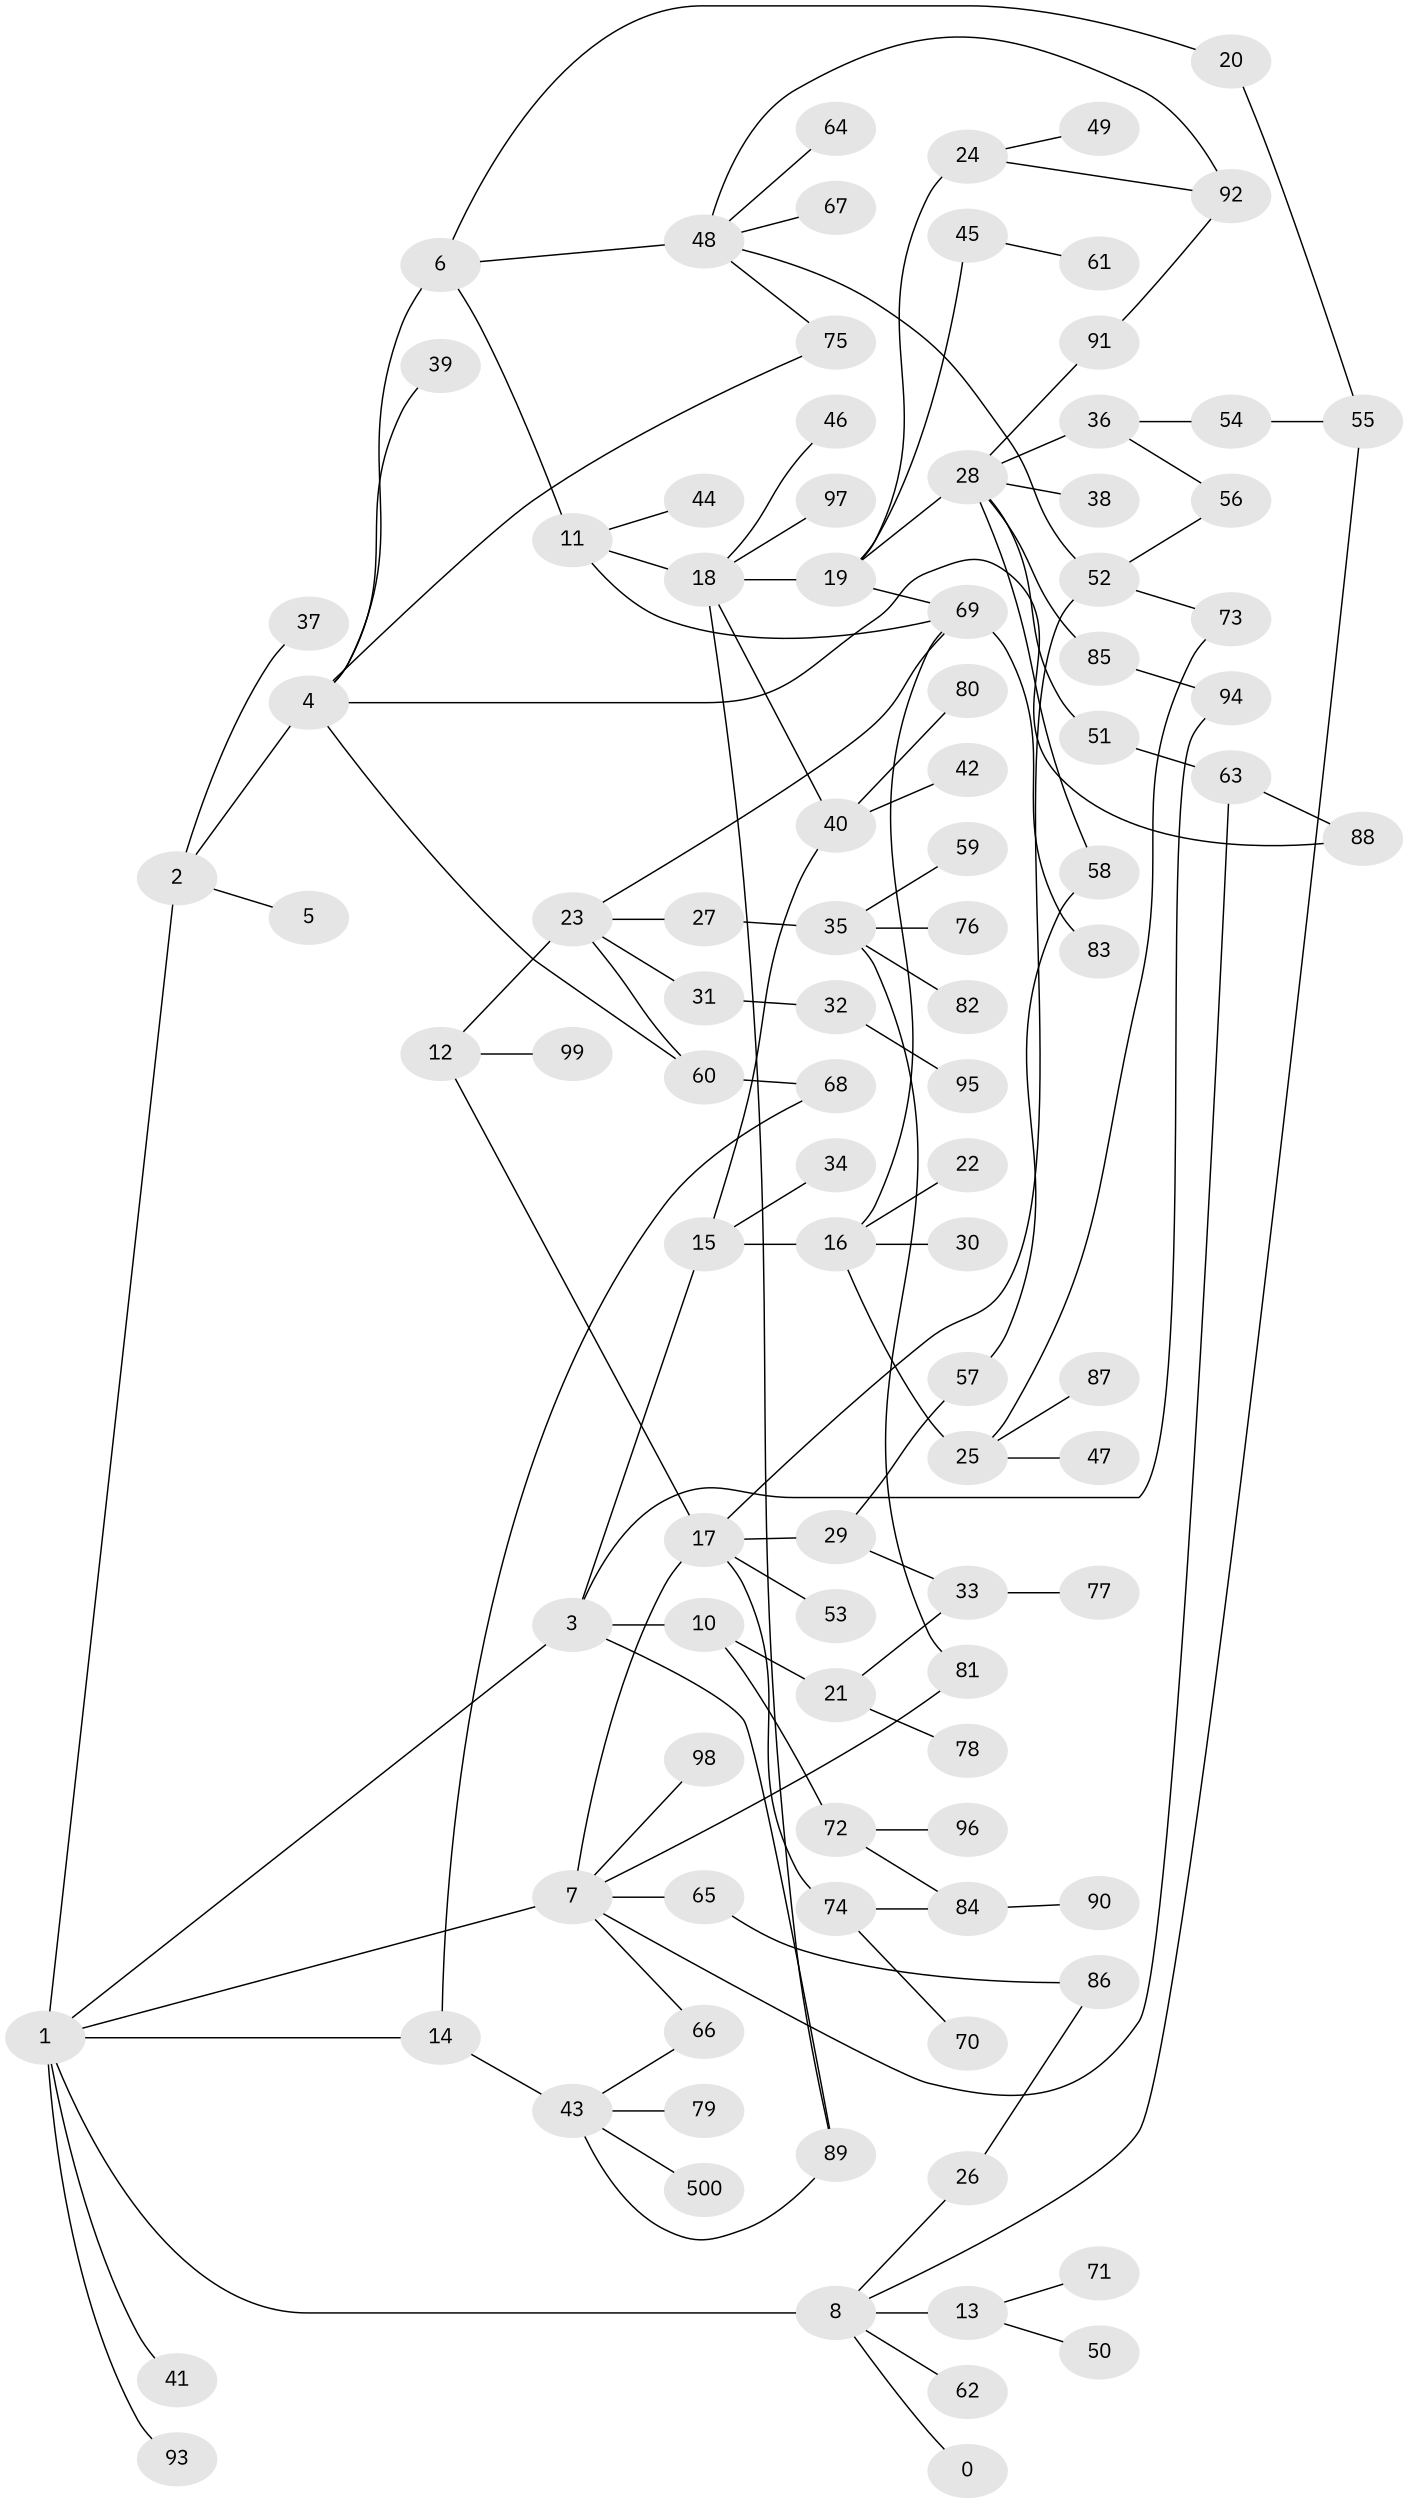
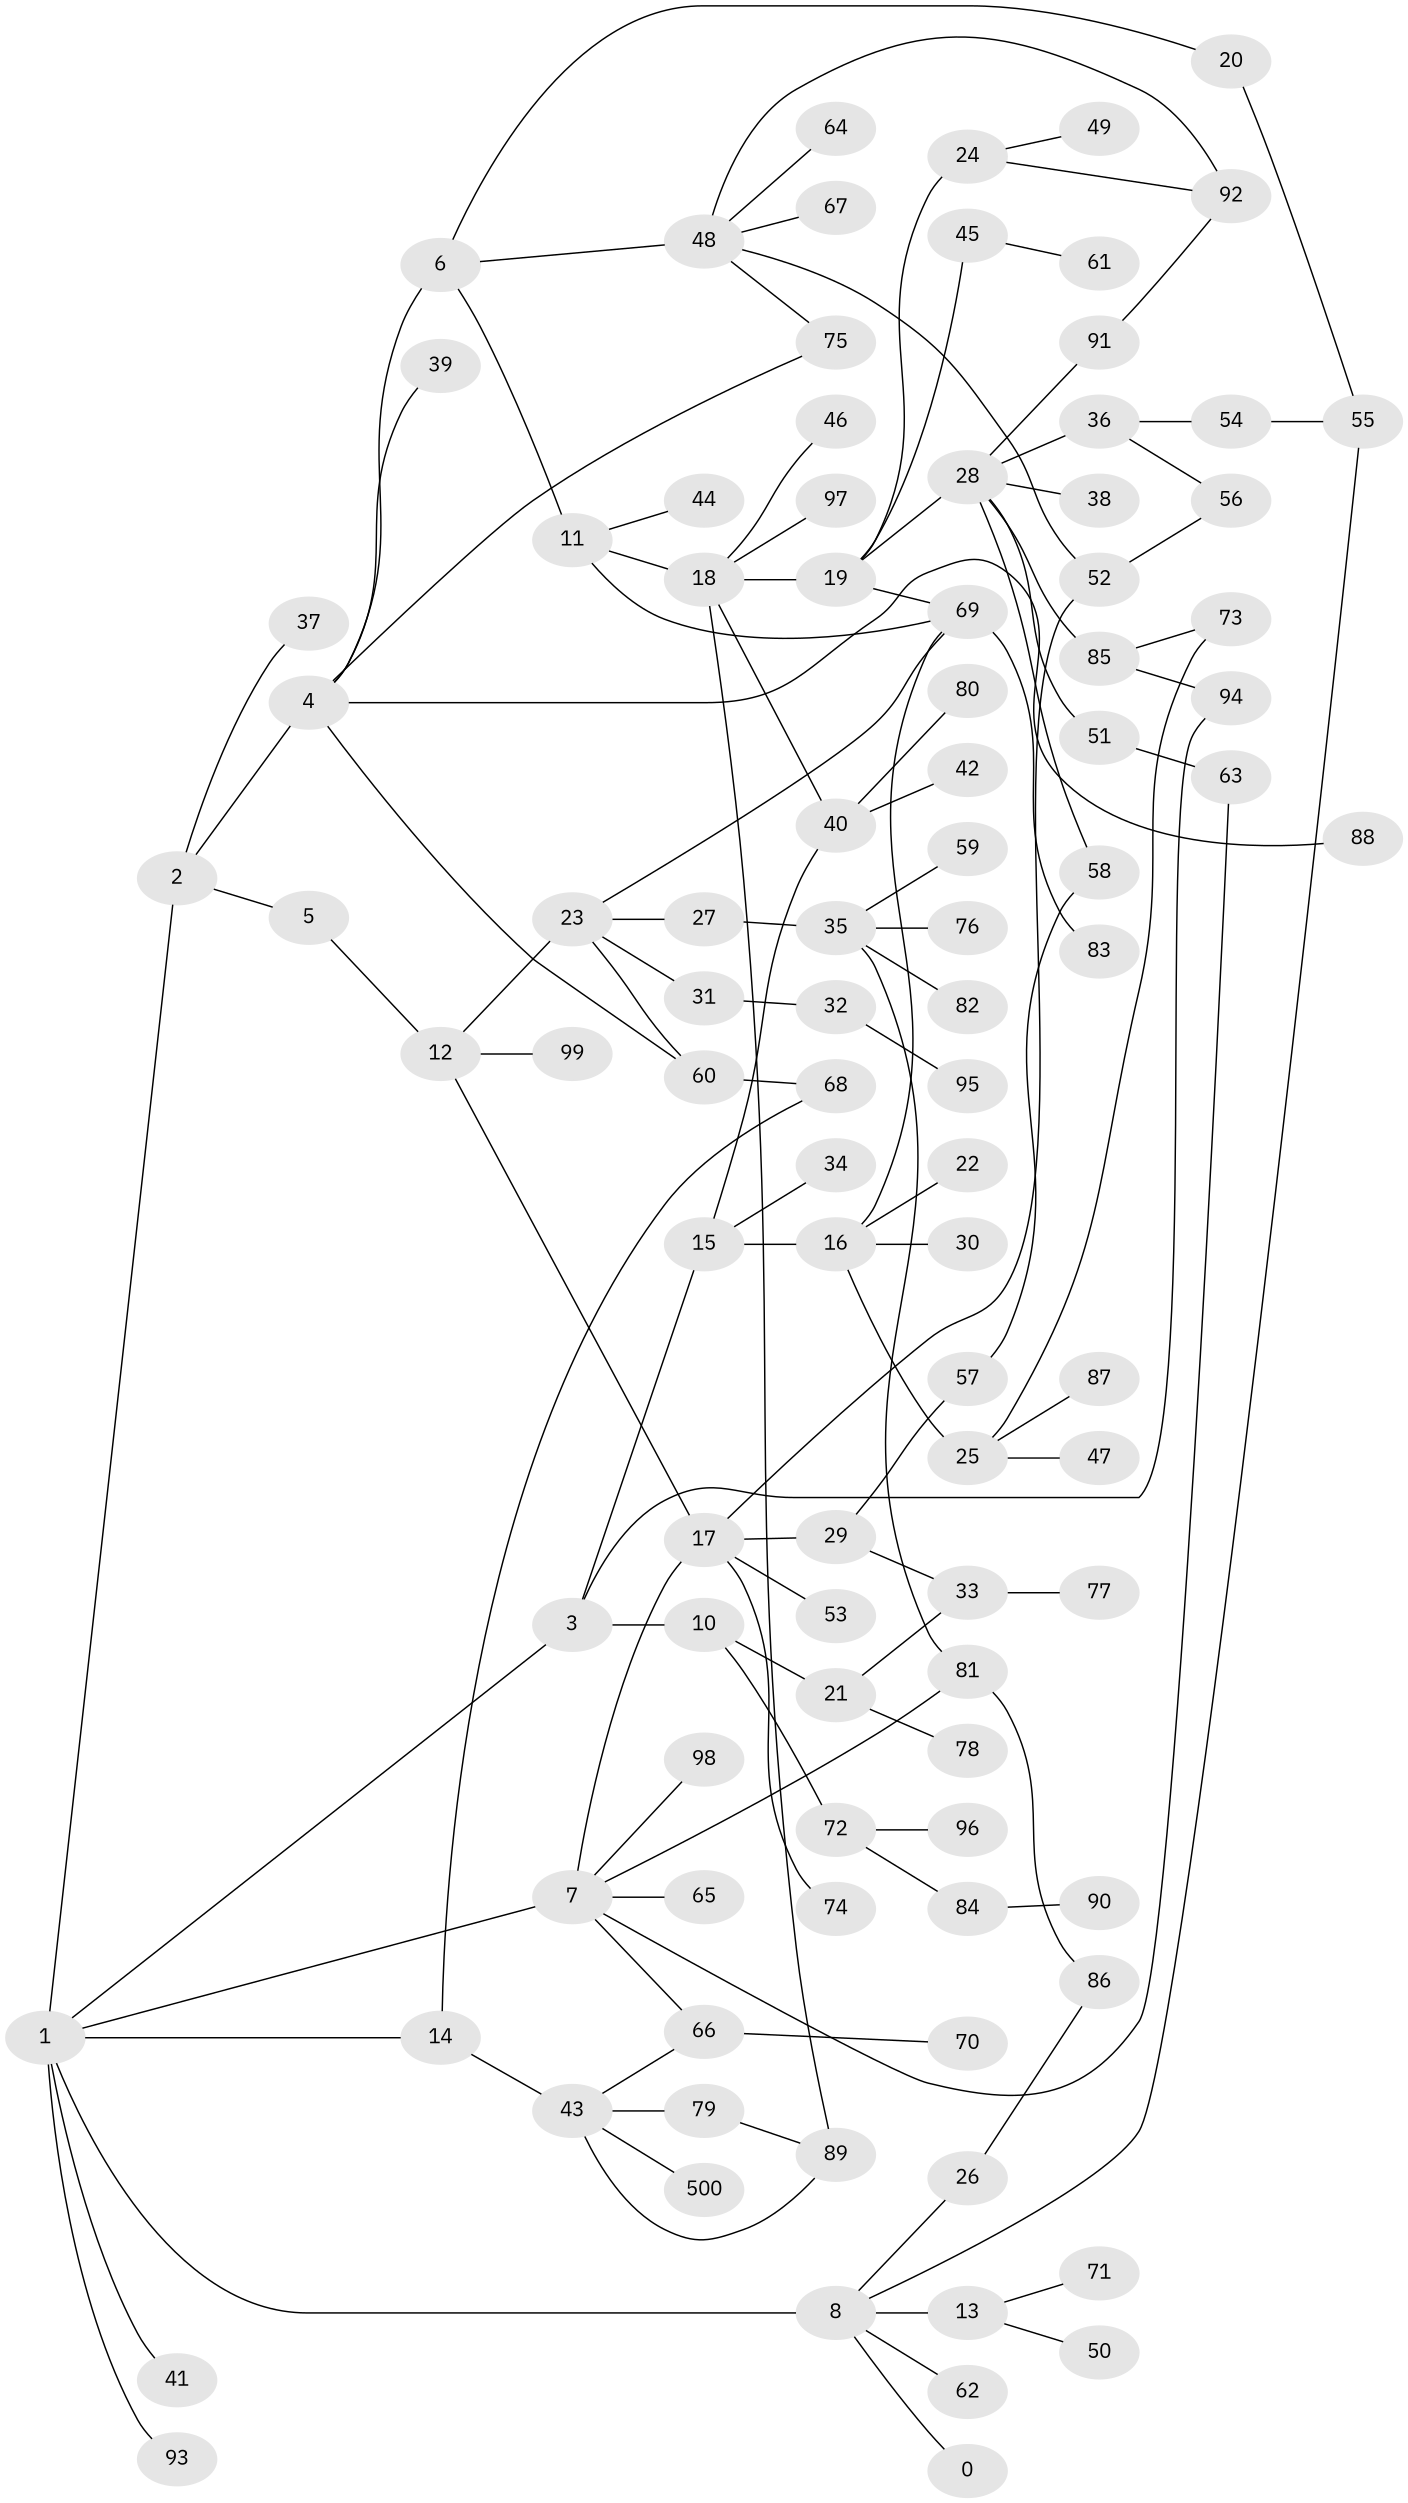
edge "52" -- "73": now "85" -- "73"
edge "63" -- "88": removed
edge "5" -- "12": added
edge "3" -- "89": now "79" -- "89"
edge "74" -- "84": removed
edge "65" -- "86": now "81" -- "86"
edge "74" -- "70": now "66" -- "70"
